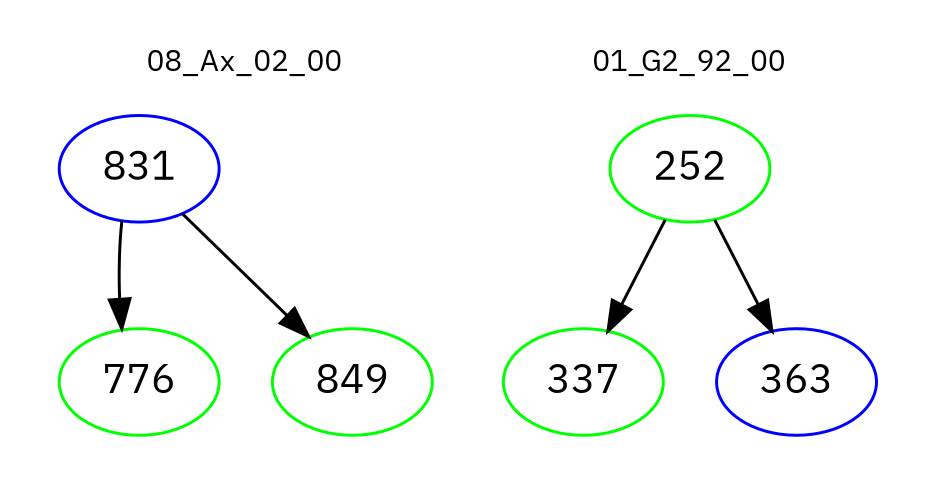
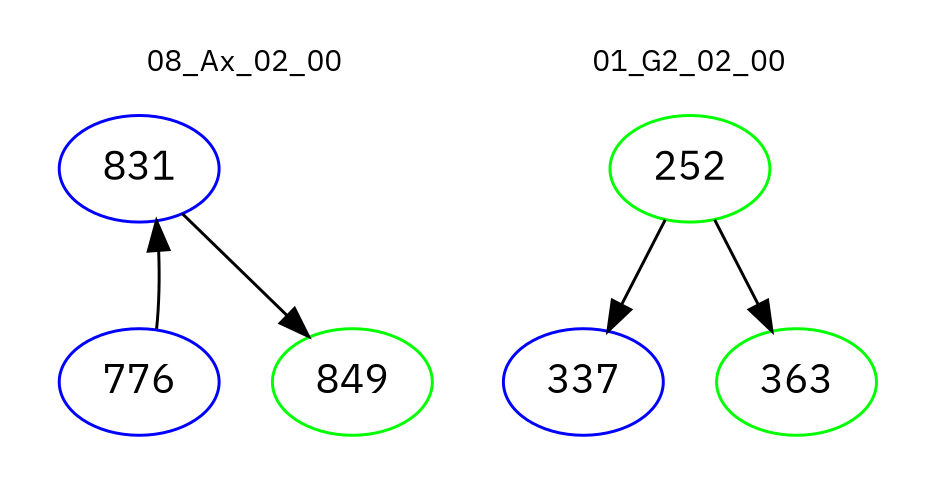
cluster "01_G2_92_00": label "01_G2_92_00" -> "01_G2_02_00"
edge "831" -> "776": reversed
node "776": color green -> blue
node "337": color green -> blue
node "363": color blue -> green
